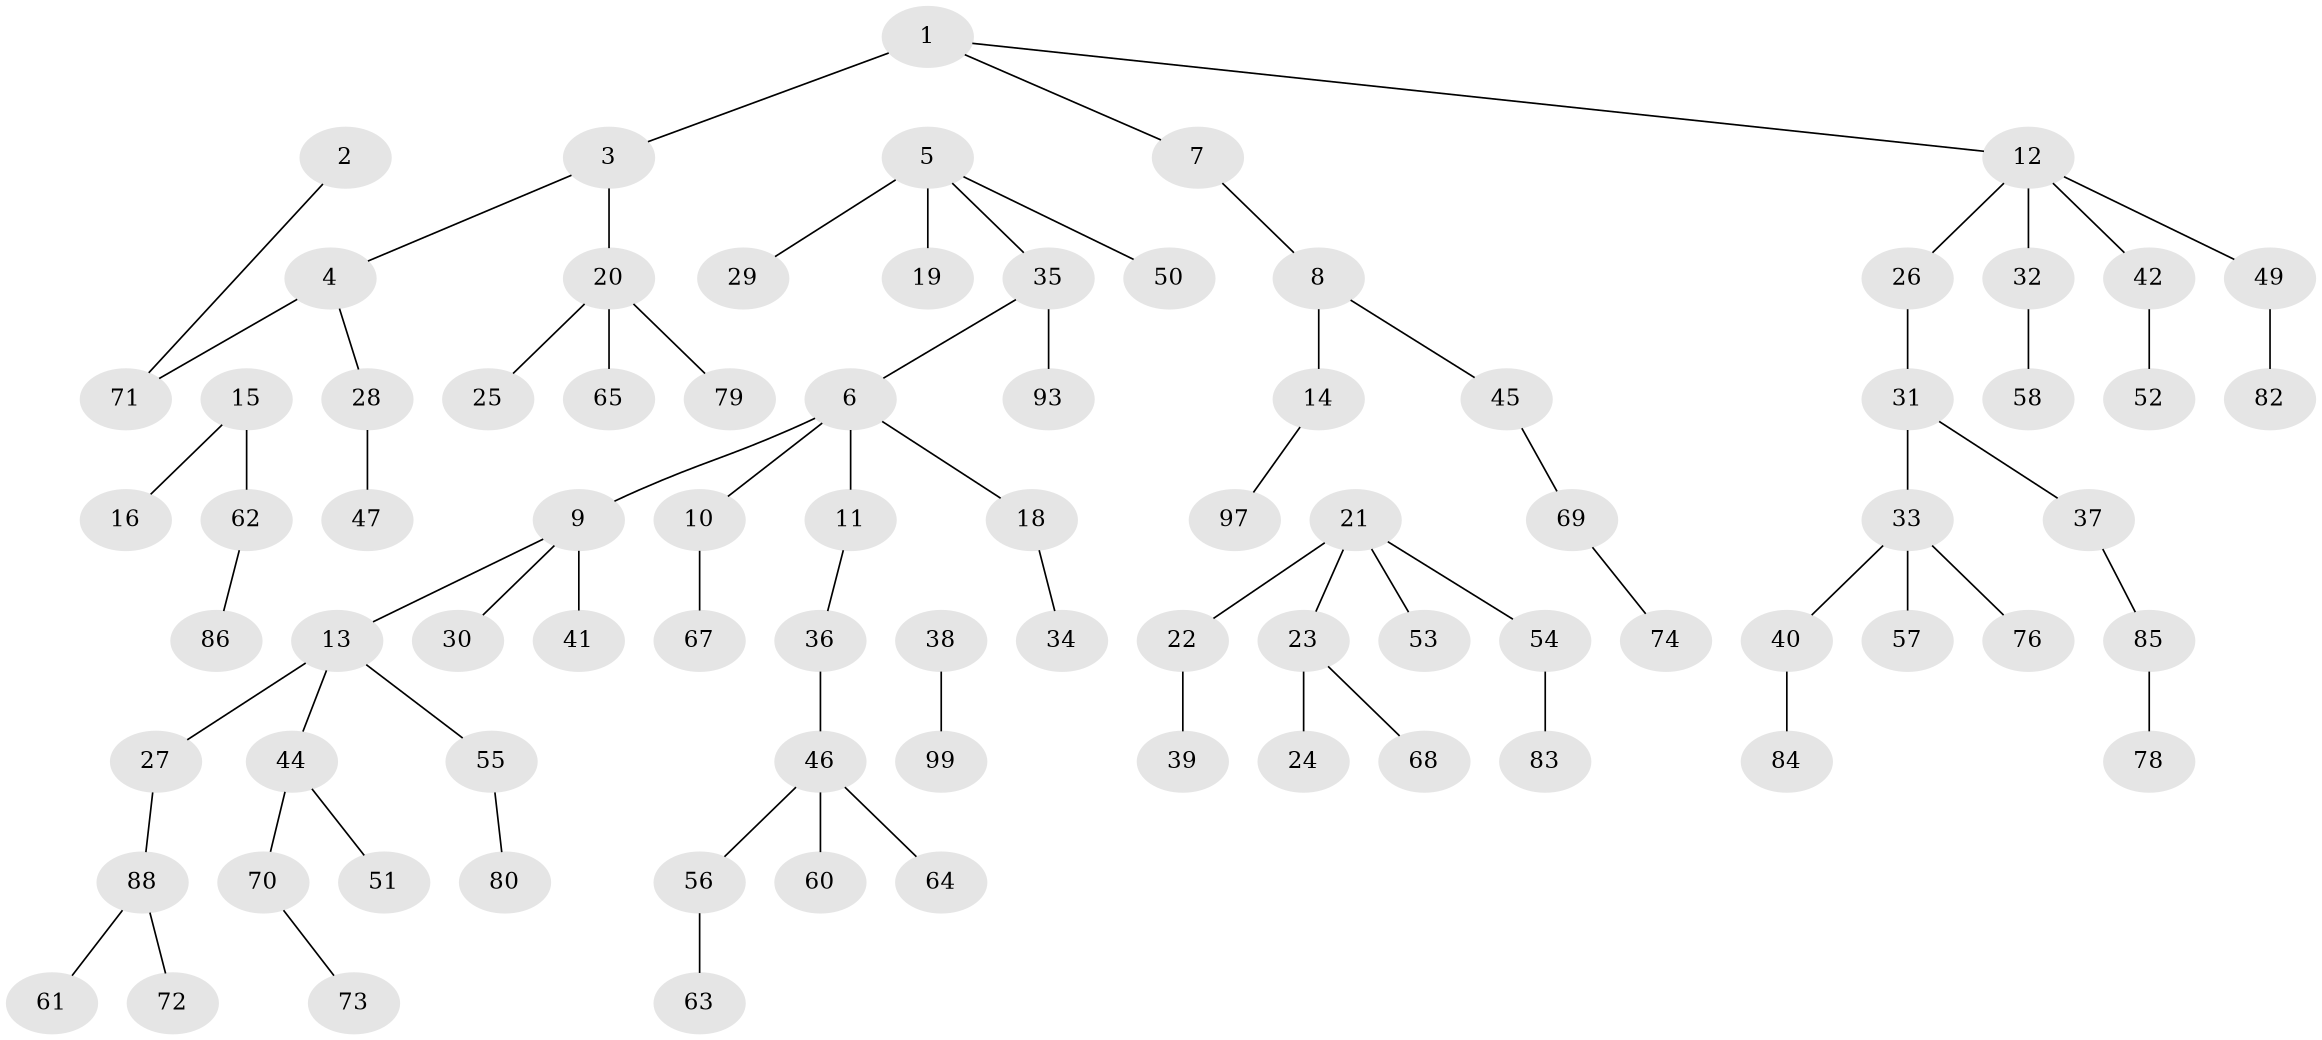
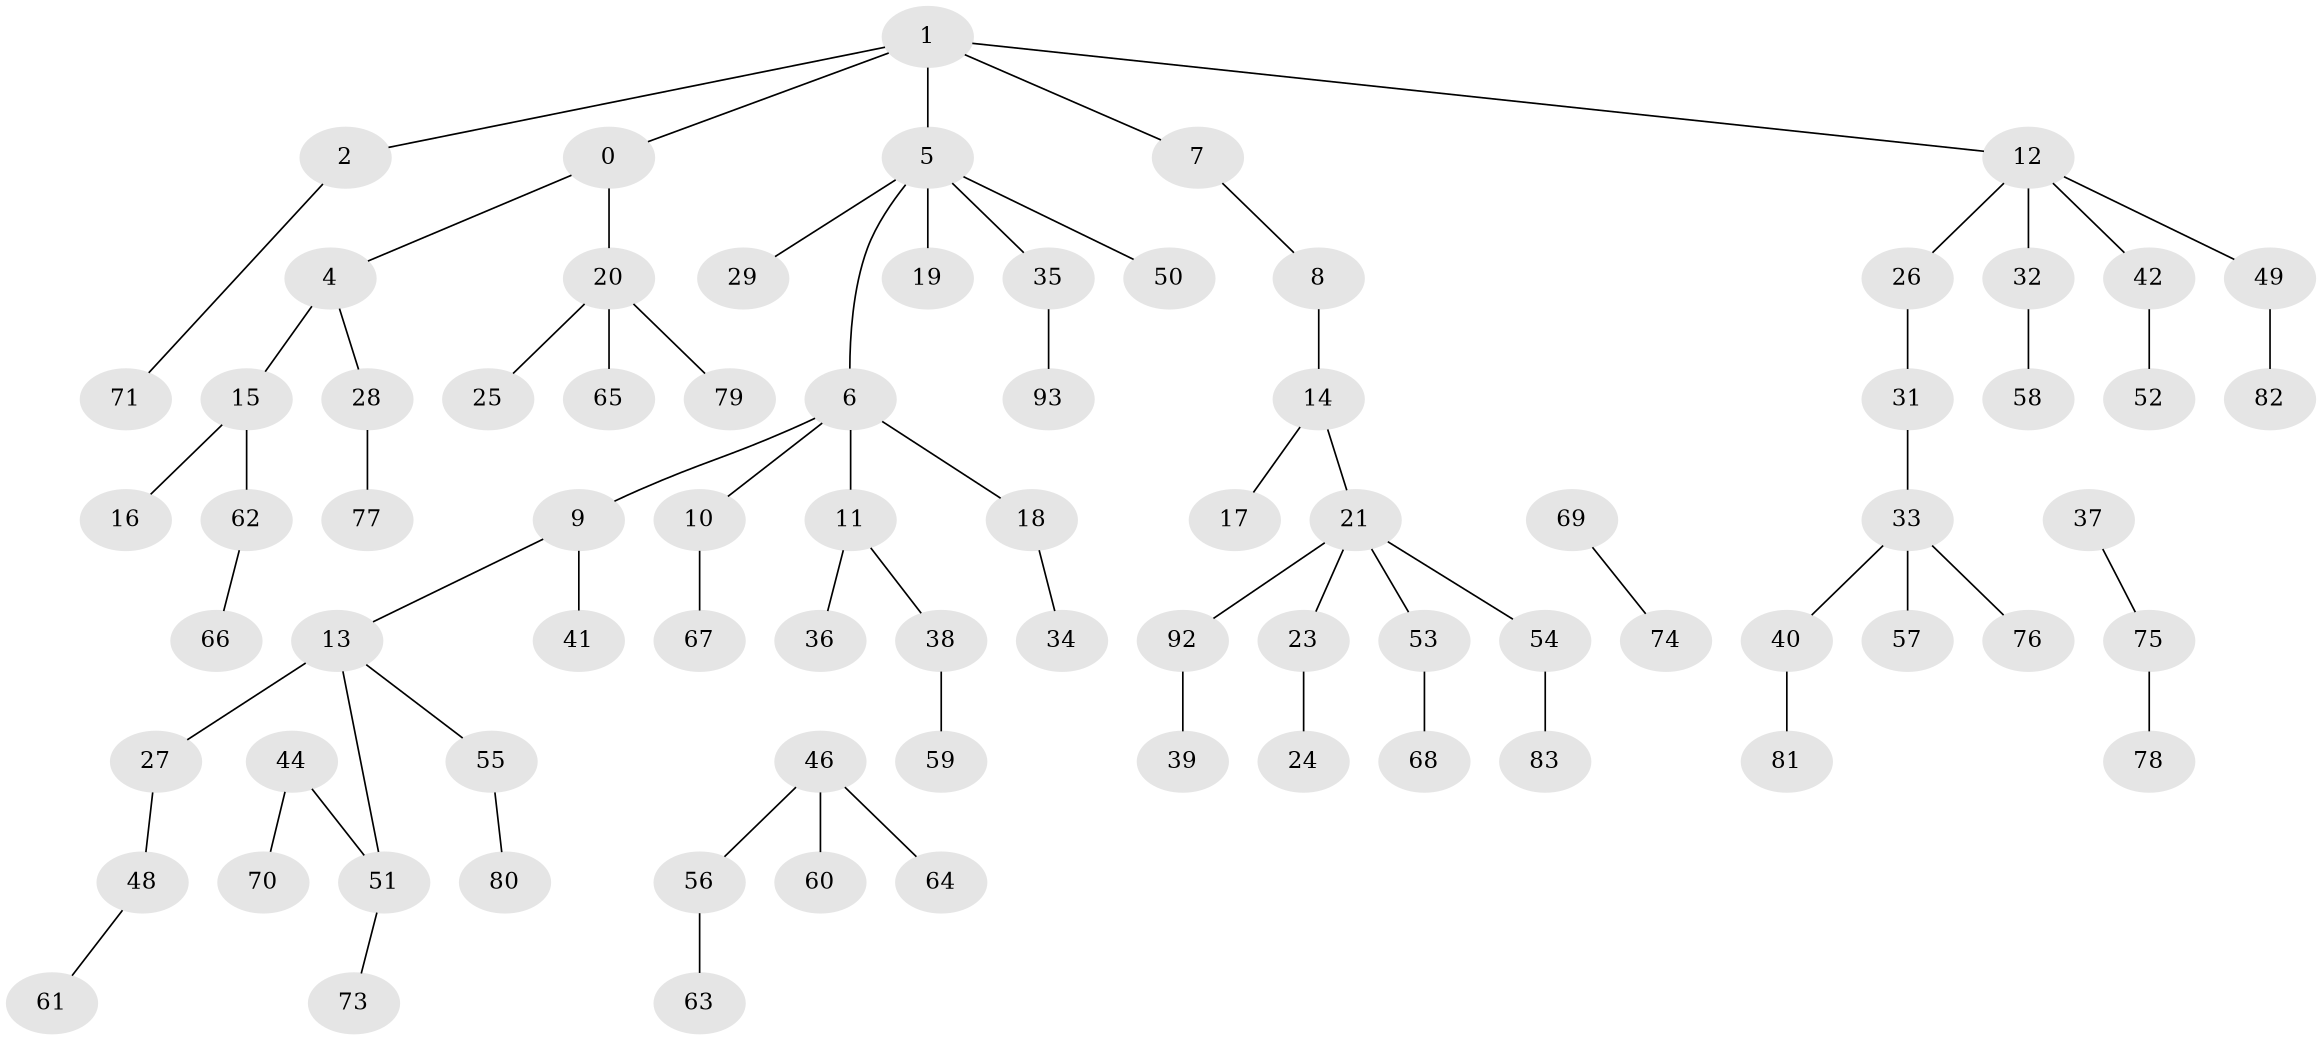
edge "1" -- "2": added
edge "1" -- "5": added
node "3": label "3" -> "0"
edge "4" -- "71": now "4" -- "15"
edge "35" -- "6": now "5" -- "6"
node "45": removed
edge "14" -- "21": added
edge "31" -- "37": removed
node "47": label "47" -> "77"
node "97": label "97" -> "17"
edge "11" -- "38": added
node "86": label "86" -> "66"
node "30": removed
node "22": label "22" -> "92"
node "85": label "85" -> "75"
edge "13" -- "44": now "13" -- "51"
edge "36" -- "46": removed
edge "23" -- "68": now "53" -- "68"
node "99": label "99" -> "59"
node "84": label "84" -> "81"
node "88": label "88" -> "48"
edge "70" -- "73": now "51" -- "73"
node "72": removed
